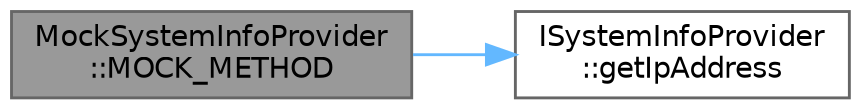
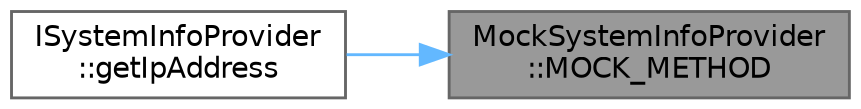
edge "MockSystemInfoProvider ::MOCK_METHOD" -> "ISystemInfoProvider ::getIpAddress": reversed
